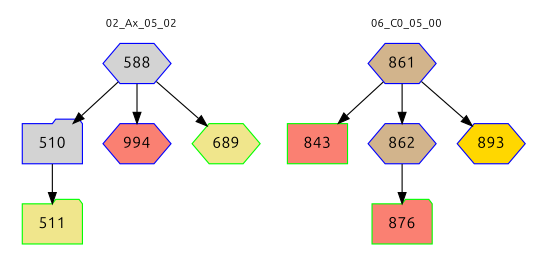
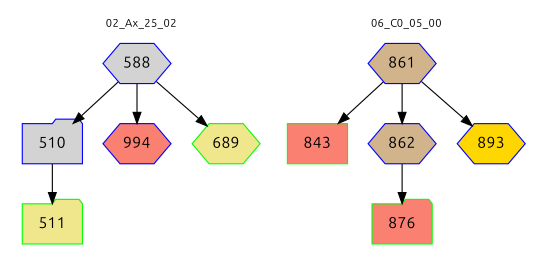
cluster "02_Ax_05_02": label "02_Ax_05_02" -> "02_Ax_25_02"
